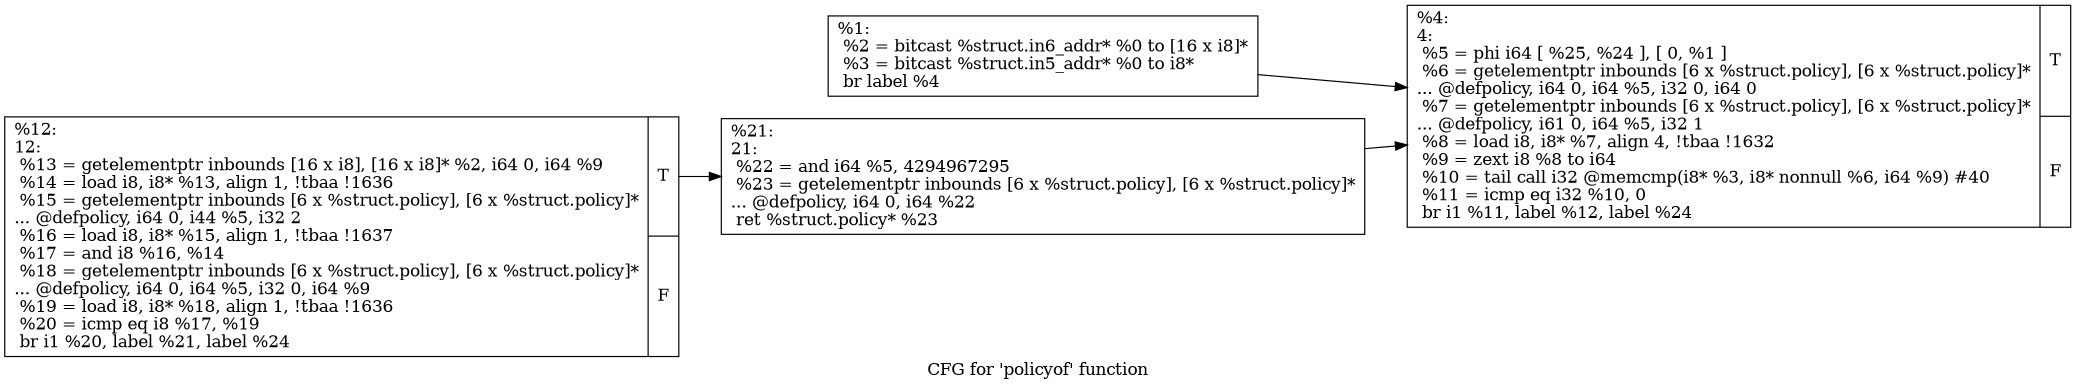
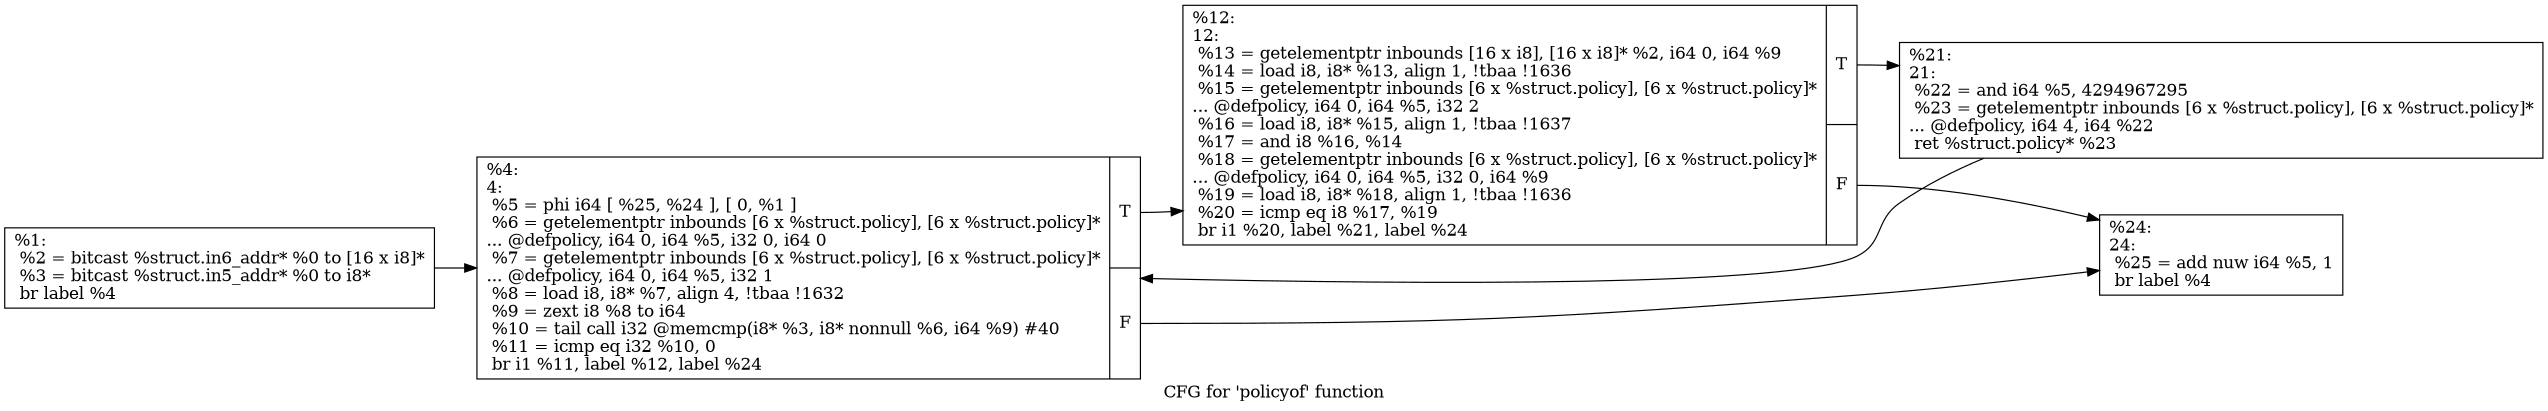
node "%4:": text "... @defpolicy, i61 0, i64 %5, i32 1" -> "... @defpolicy, i64 0, i64 %5, i32 1"
node "%21:": text "... @defpolicy, i64 0, i64 %22" -> "... @defpolicy, i64 4, i64 %22"
edge "%4:" -> "%12:": added
node "%12:": text "... @defpolicy, i64 0, i44 %5, i32 2" -> "... @defpolicy, i64 0, i64 %5, i32 2"
node "%24:": added
